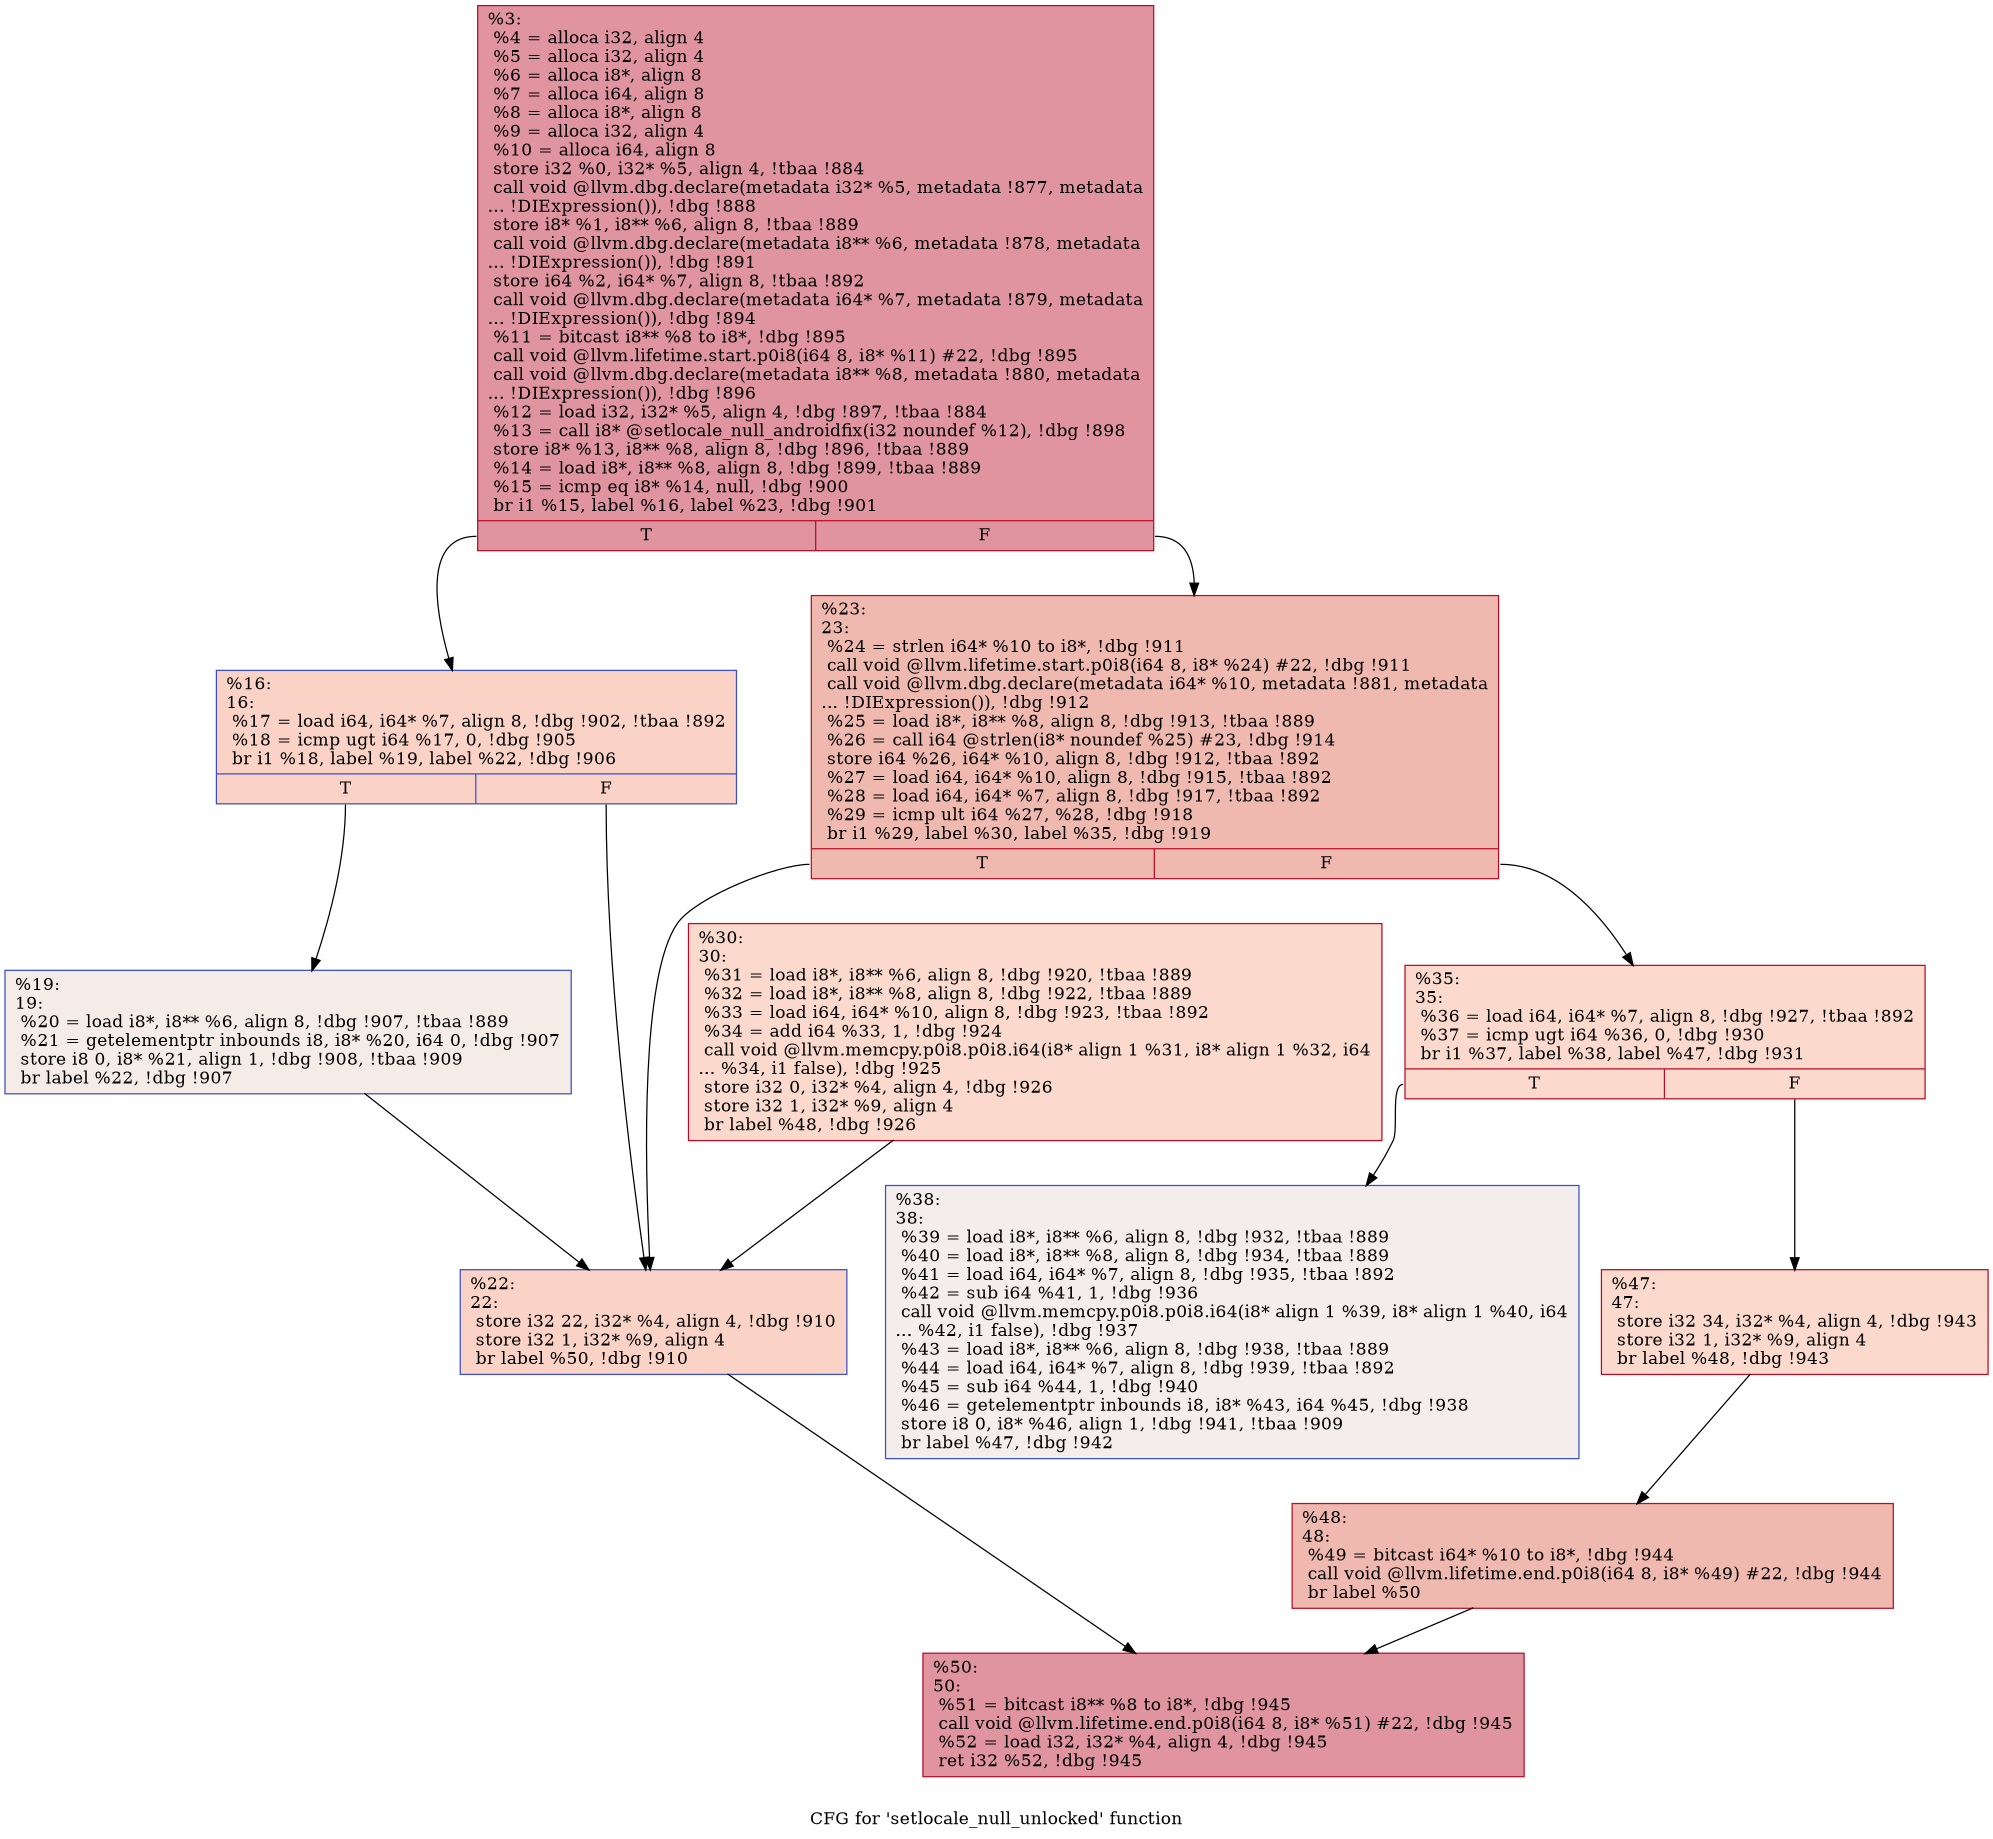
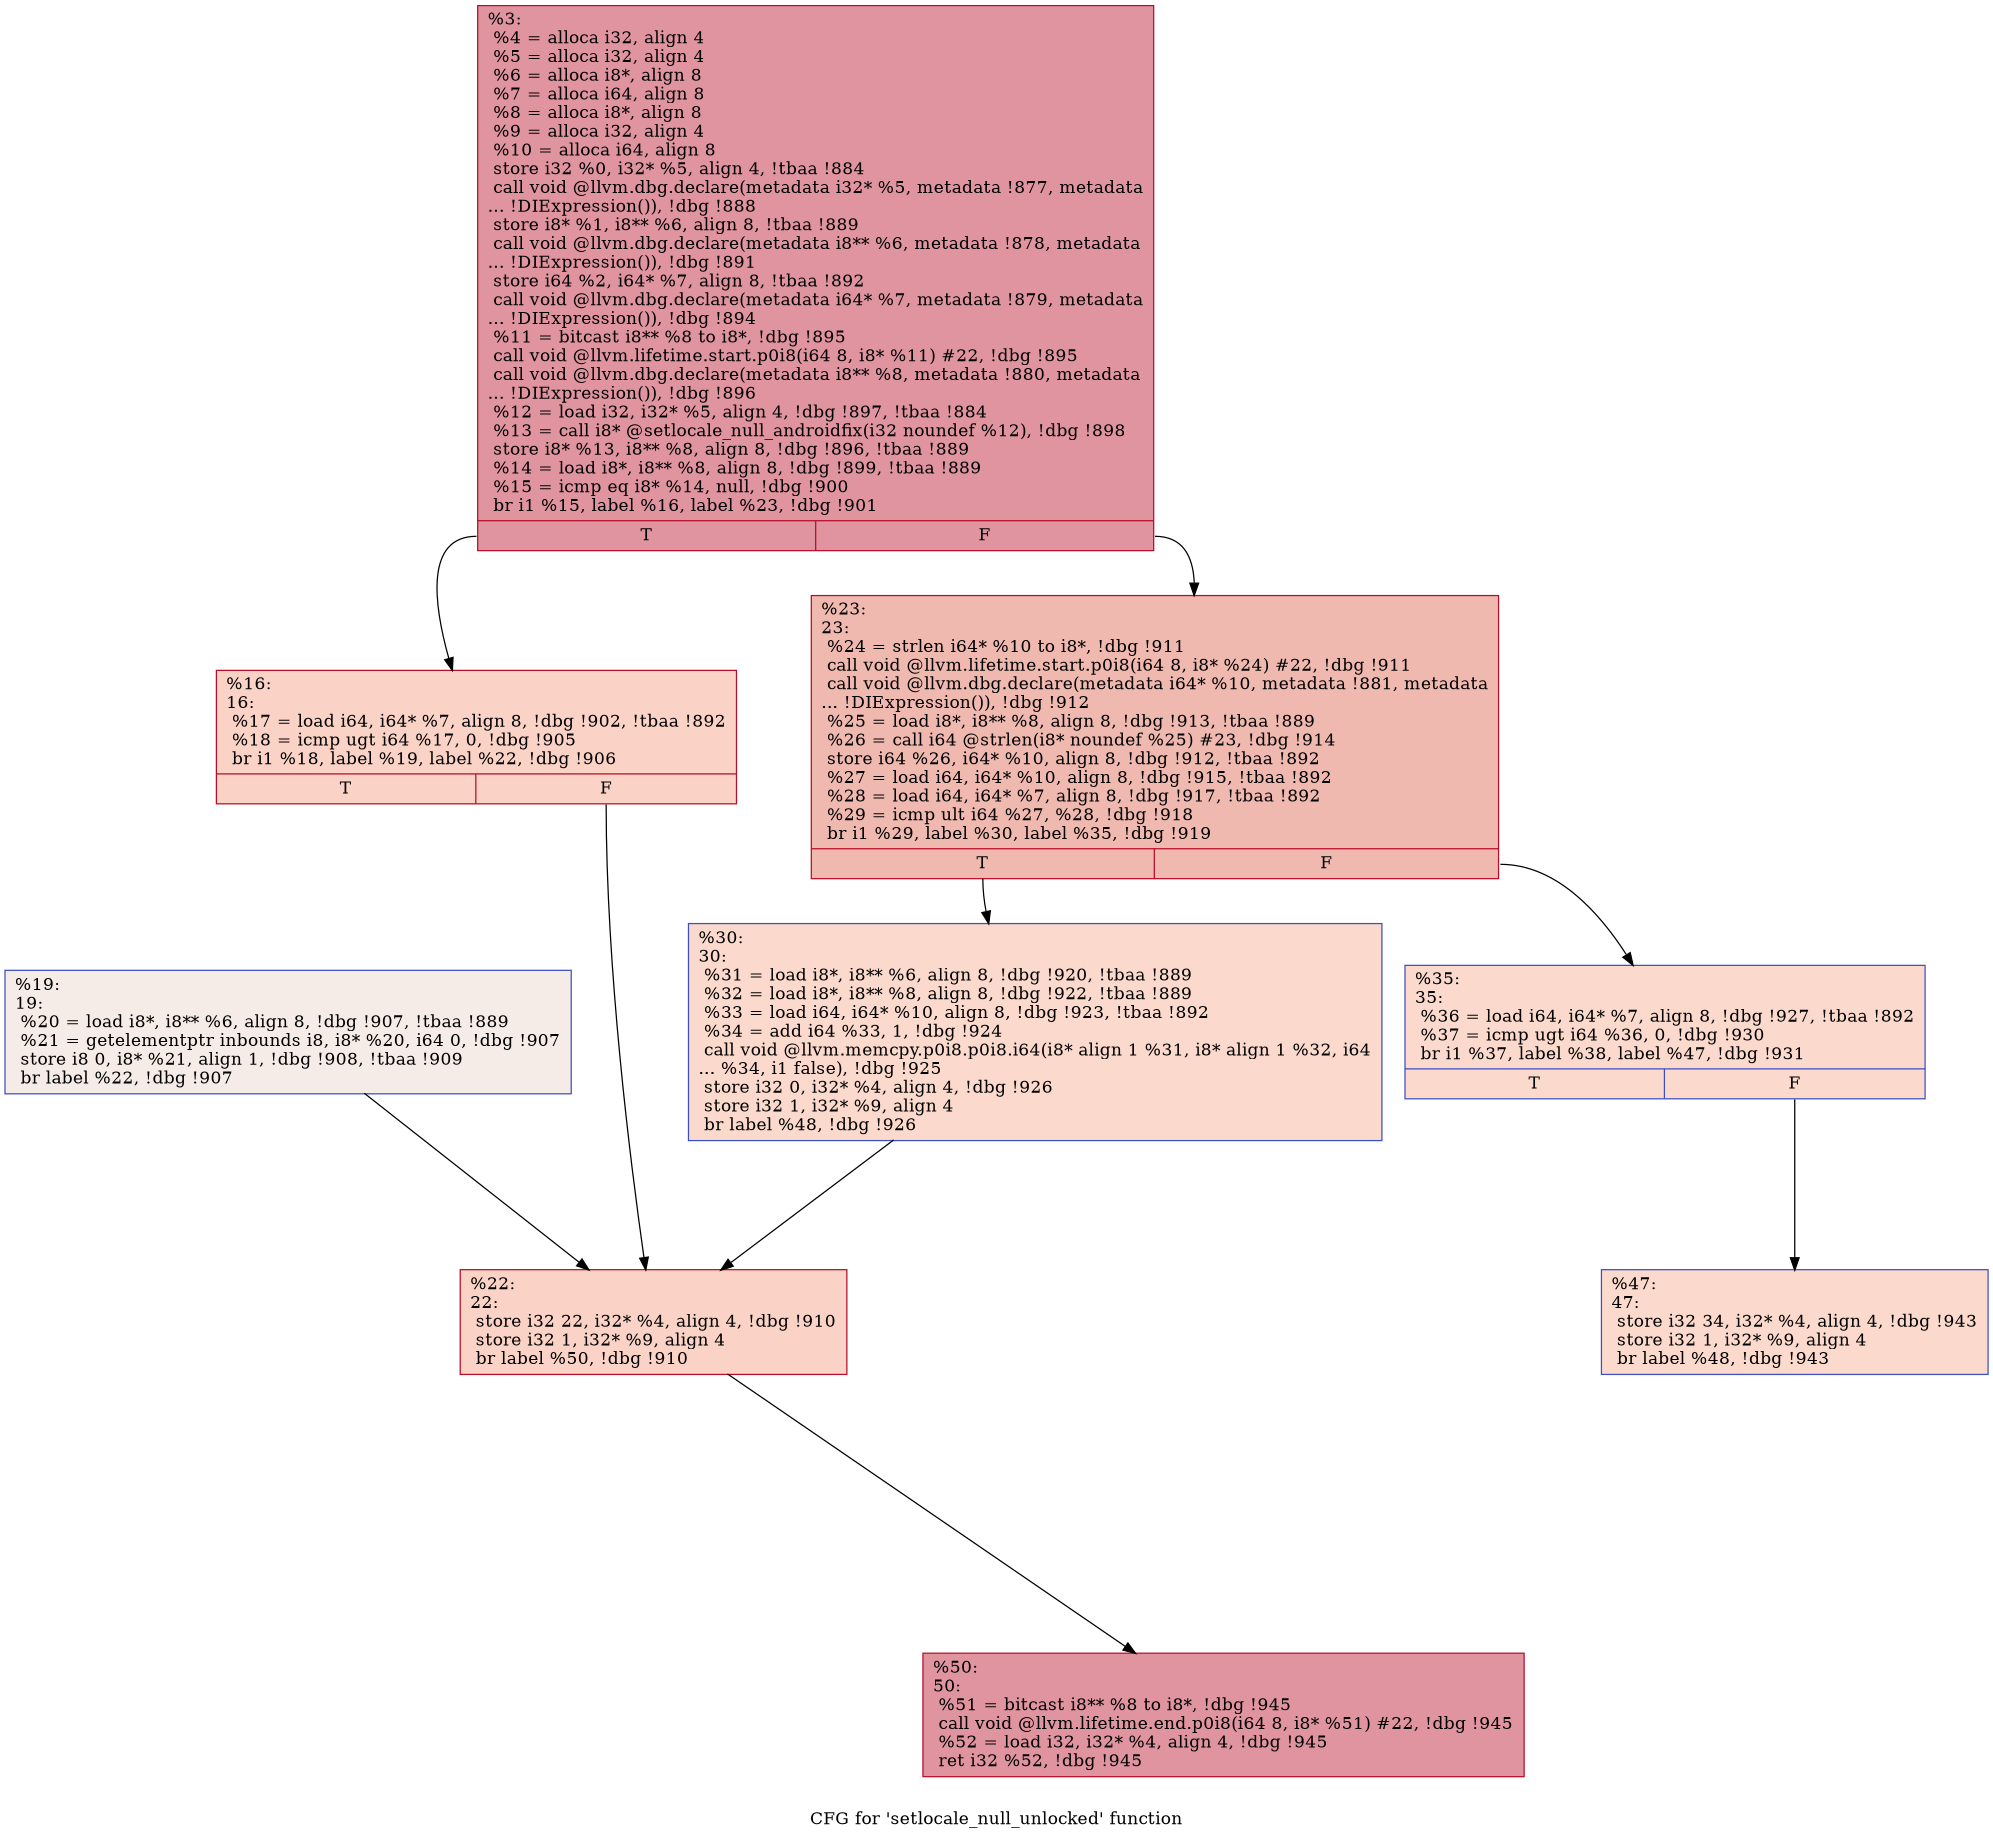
node "%16:": color #3d50c3ff -> #b70d28ff
edge "%16:" -> "%19:": removed
edge "%23:" -> "%22:": now "%23:" -> "%30:"
node "%30:": color #b70d28ff -> #3d50c3ff
node "%35:": color #b70d28ff -> #3d50c3ff
node "%22:": color #3d50c3ff -> #b70d28ff
node "%38:": removed
node "%47:": color #b70d28ff -> #3d50c3ff
node "%48:": removed
